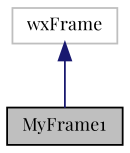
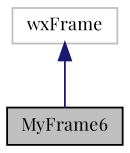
node "MyFrame1": label "MyFrame1" -> "MyFrame6"
